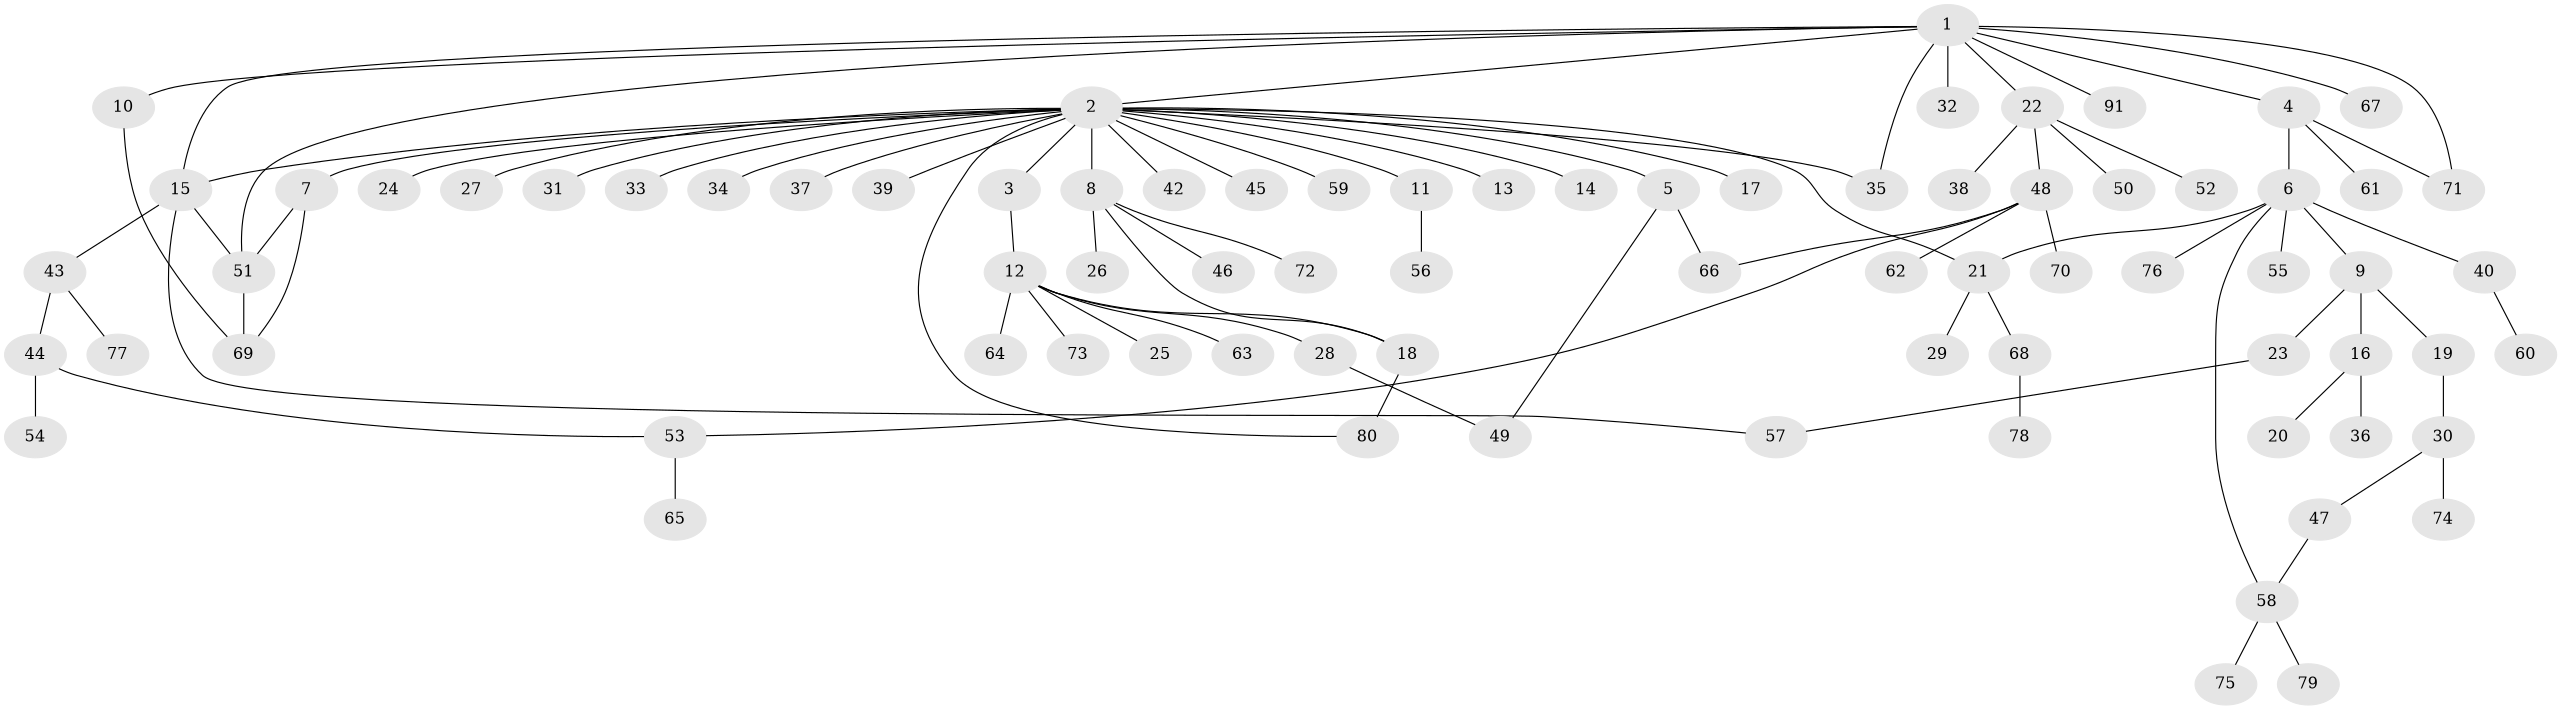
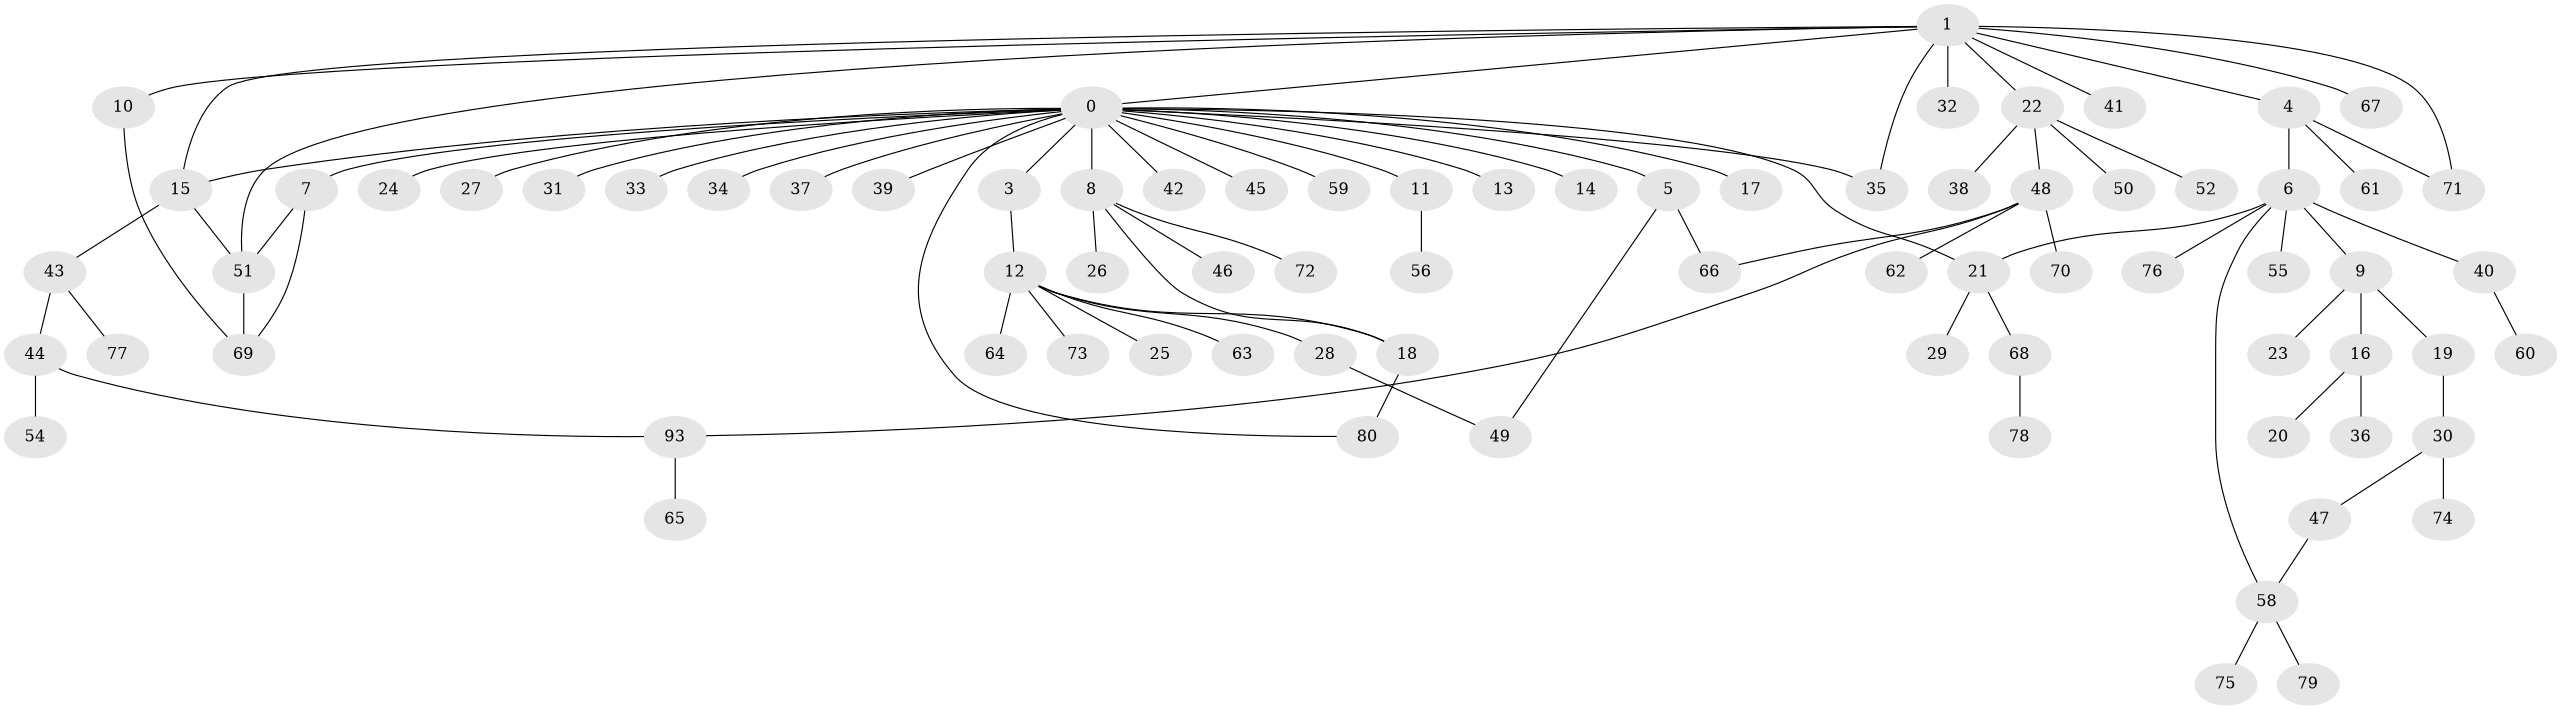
node "2": label "2" -> "0"
node "91": label "91" -> "41"
node "53": label "53" -> "93"
node "57": removed
